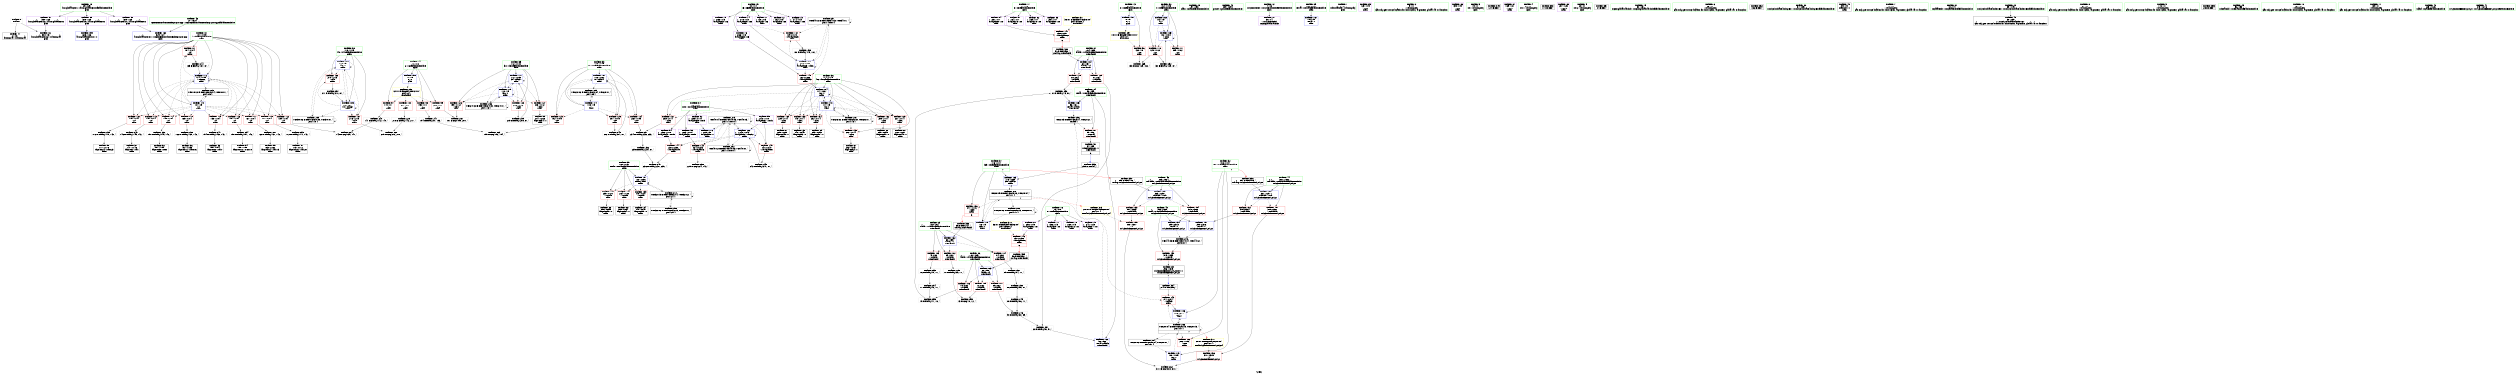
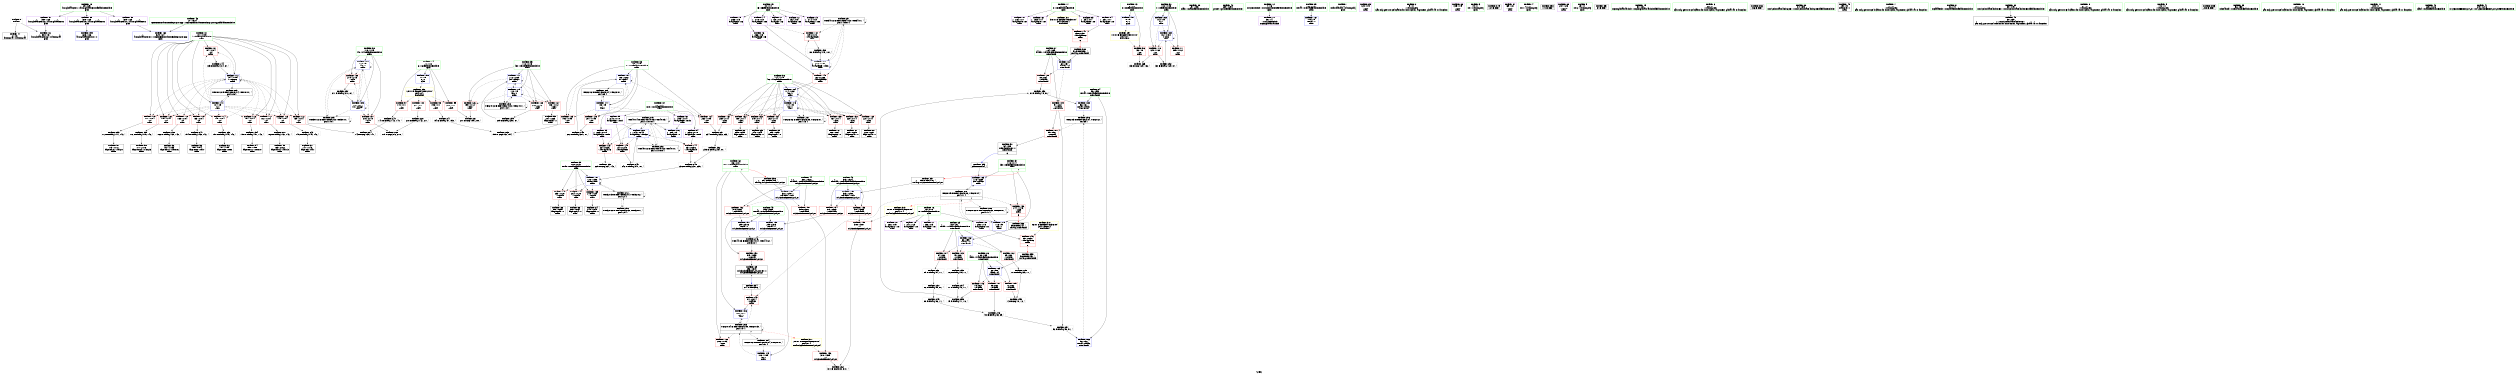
edge "NodeID: 24" -> "NodeID: 101": now "NodeID: 109" -> "NodeID: 101"
edge "NodeID: 287" -> "NodeID: 178": now "NodeID: 148" -> "NodeID: 178"
edge "NodeID: 287" -> "NodeID: 135": now "NodeID: 184" -> "NodeID: 135"
